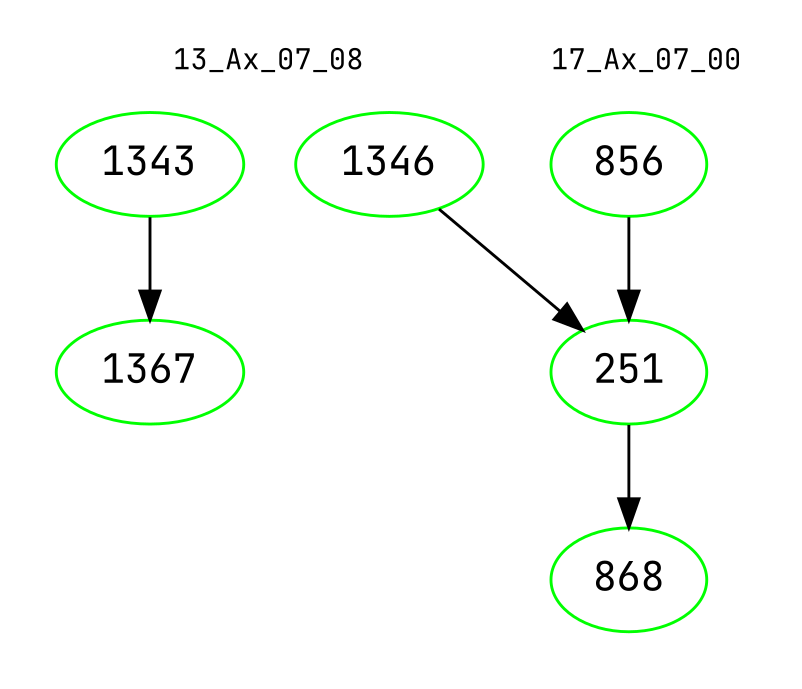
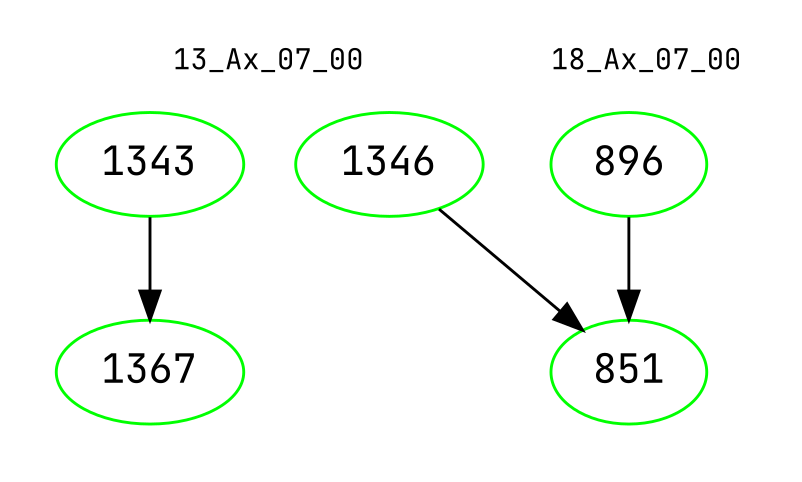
cluster "13_Ax_07_08": label "13_Ax_07_08" -> "13_Ax_07_00"
cluster "17_Ax_07_00": label "17_Ax_07_00" -> "18_Ax_07_00"
node "856": label "856" -> "896"
node "251": label "251" -> "851"
node "868": removed
